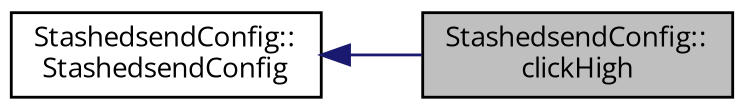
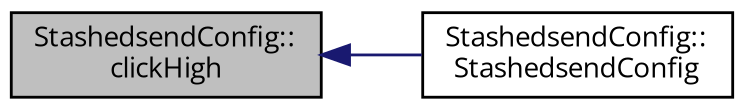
edge "StashedsendConfig:: clickHigh" -> "StashedsendConfig:: StashedsendConfig": reversed
